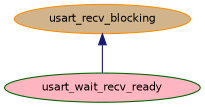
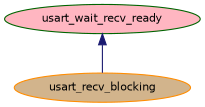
edge "usart_wait_recv_ready" -> "usart_recv_blocking": reversed
